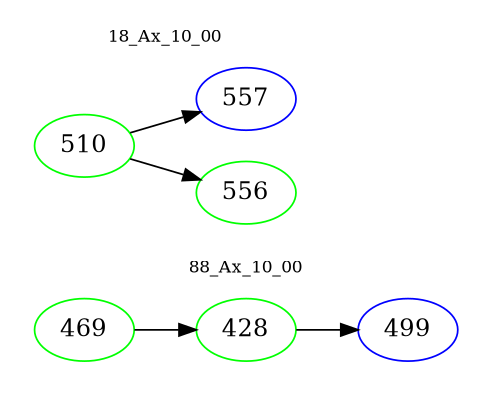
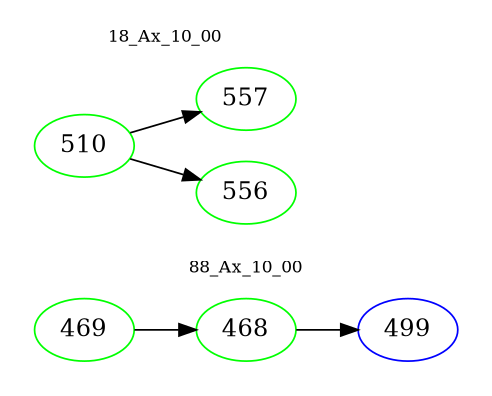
node "557": color blue -> green
node "428": label "428" -> "468"
